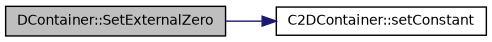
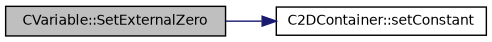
node "DContainer::SetExternalZero": label "DContainer::SetExternalZero" -> "CVariable::SetExternalZero"
